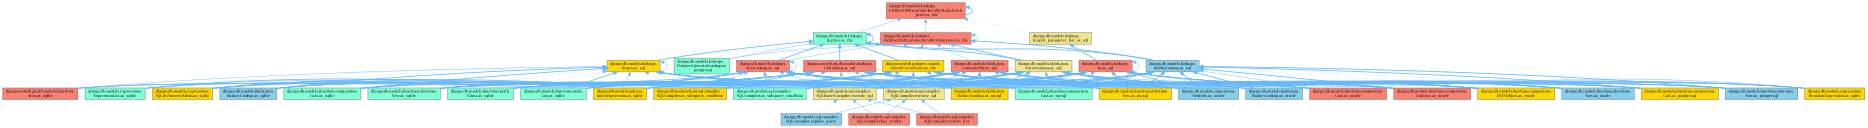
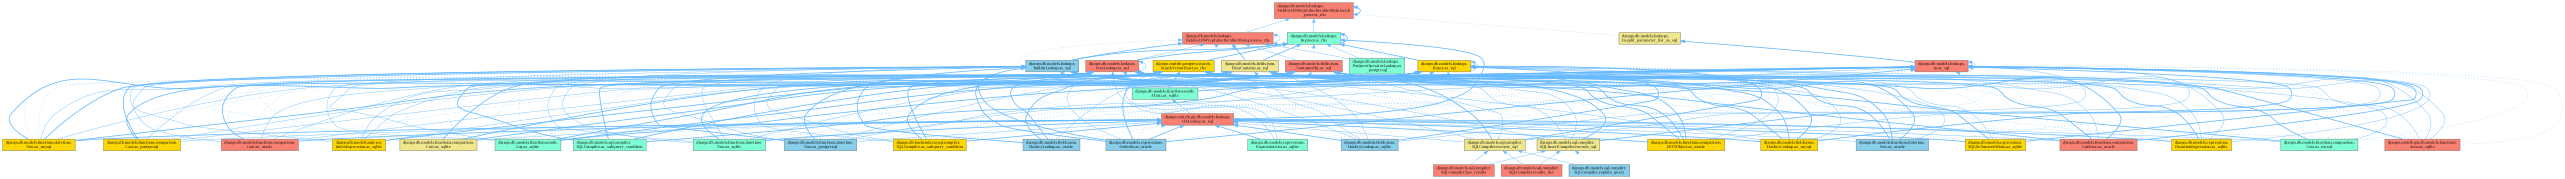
edge "django.db.models.functions.math. ATan2.as_sqlite" -> "django.contrib.gis.db.models.lookups. GISLookup.as_sql": reversed
node "django.db.models.functions.comparison. Cast.as_sqlite": fillcolor aquamarine -> khaki
